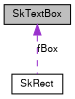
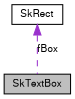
edge "SkRect" -> "SkTextBox": reversed
